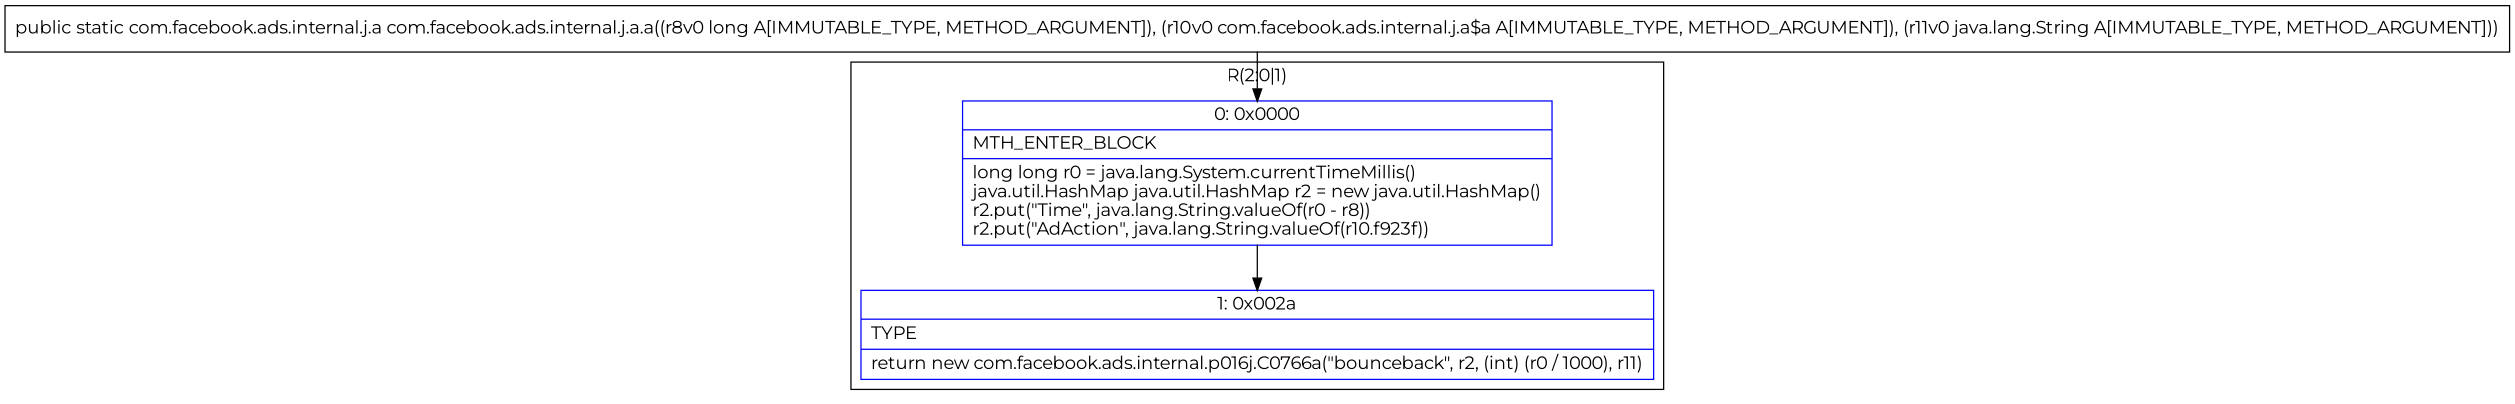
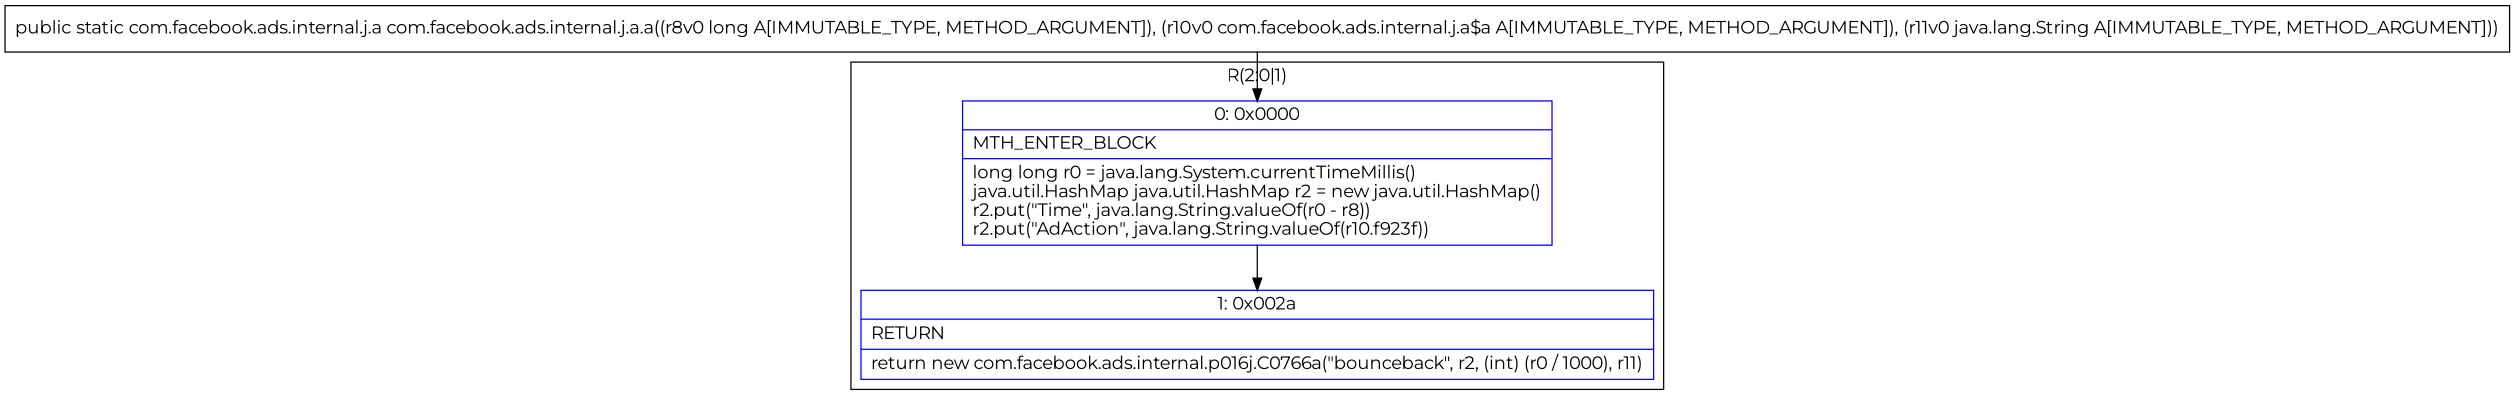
node "1: 0x002a": text "TYPE" -> "RETURN"
